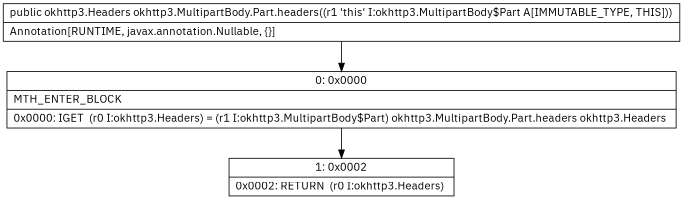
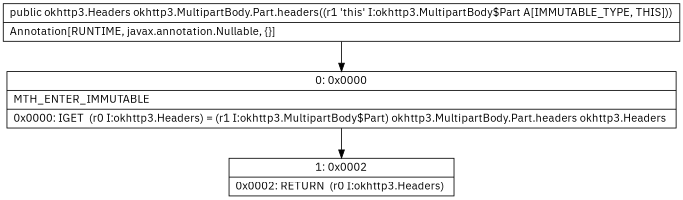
node "0: 0x0000": text "MTH_ENTER_BLOCK" -> "MTH_ENTER_IMMUTABLE"
